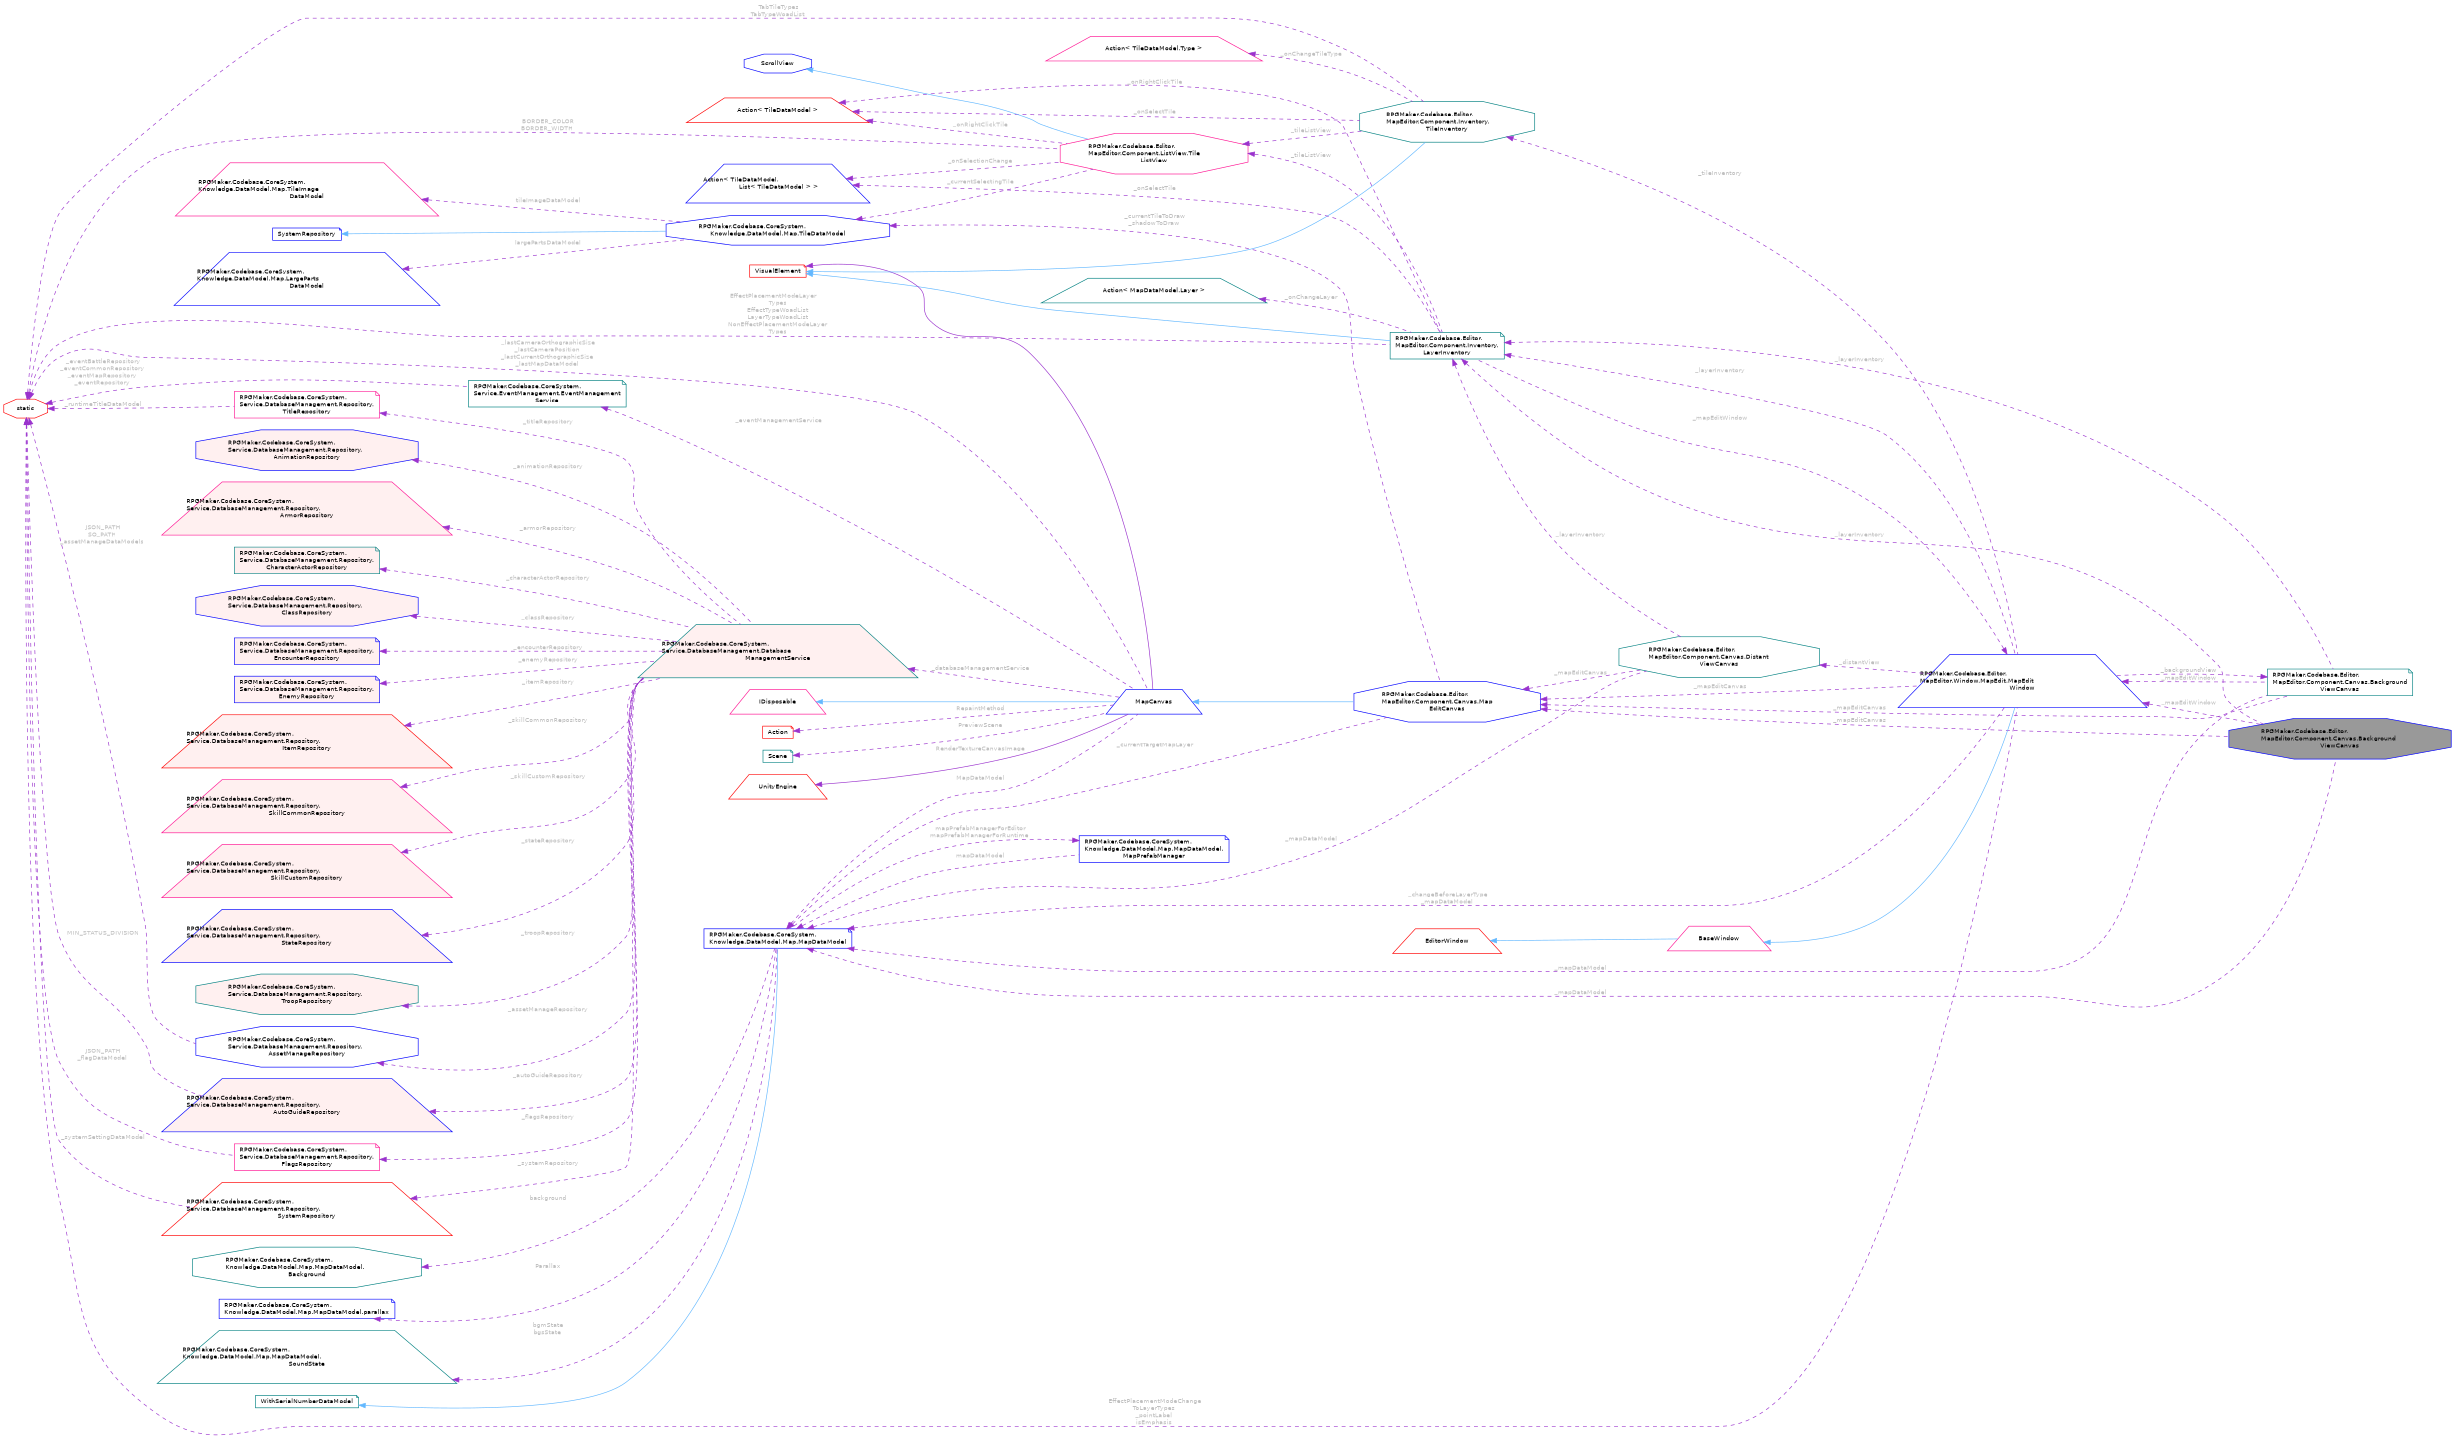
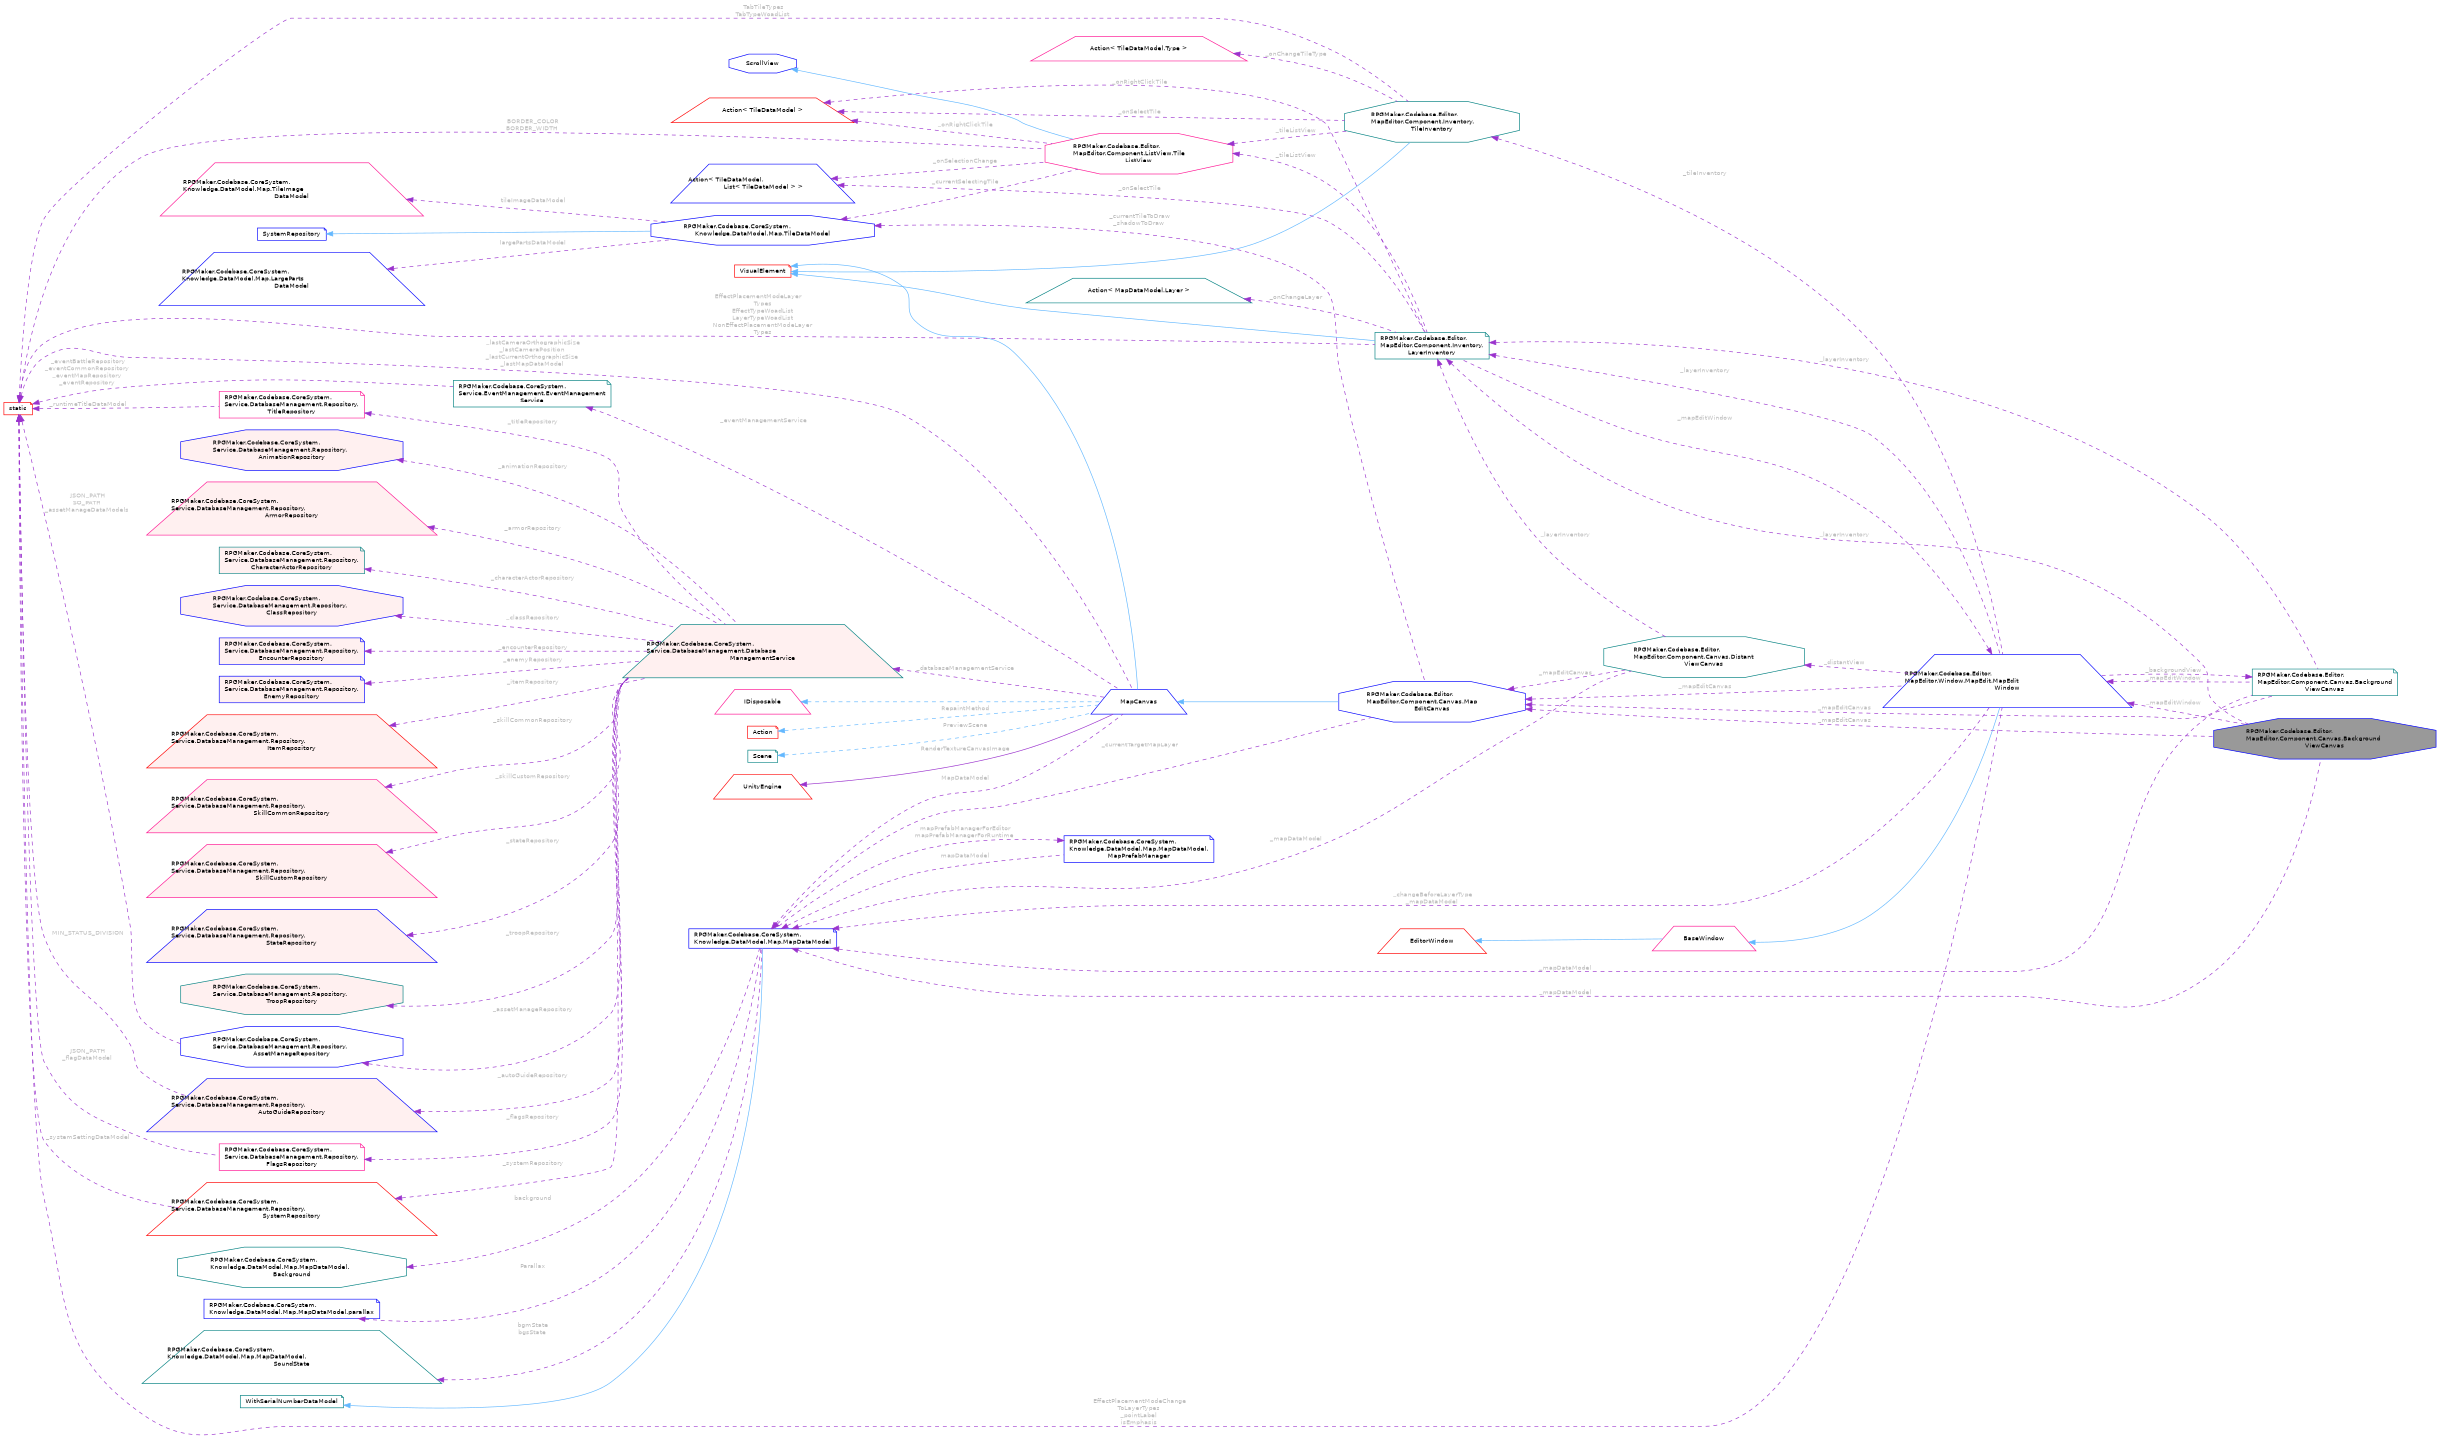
edge "MapCanvas" -> "VisualElement": color darkorchid3 -> steelblue1
node "static": shape octagon -> note
edge "MapCanvas" -> "IDisposable": style solid -> dashed
edge "MapCanvas" -> "Action": color darkorchid3 -> steelblue1
edge "MapCanvas" -> "Scene": color darkorchid3 -> steelblue1
